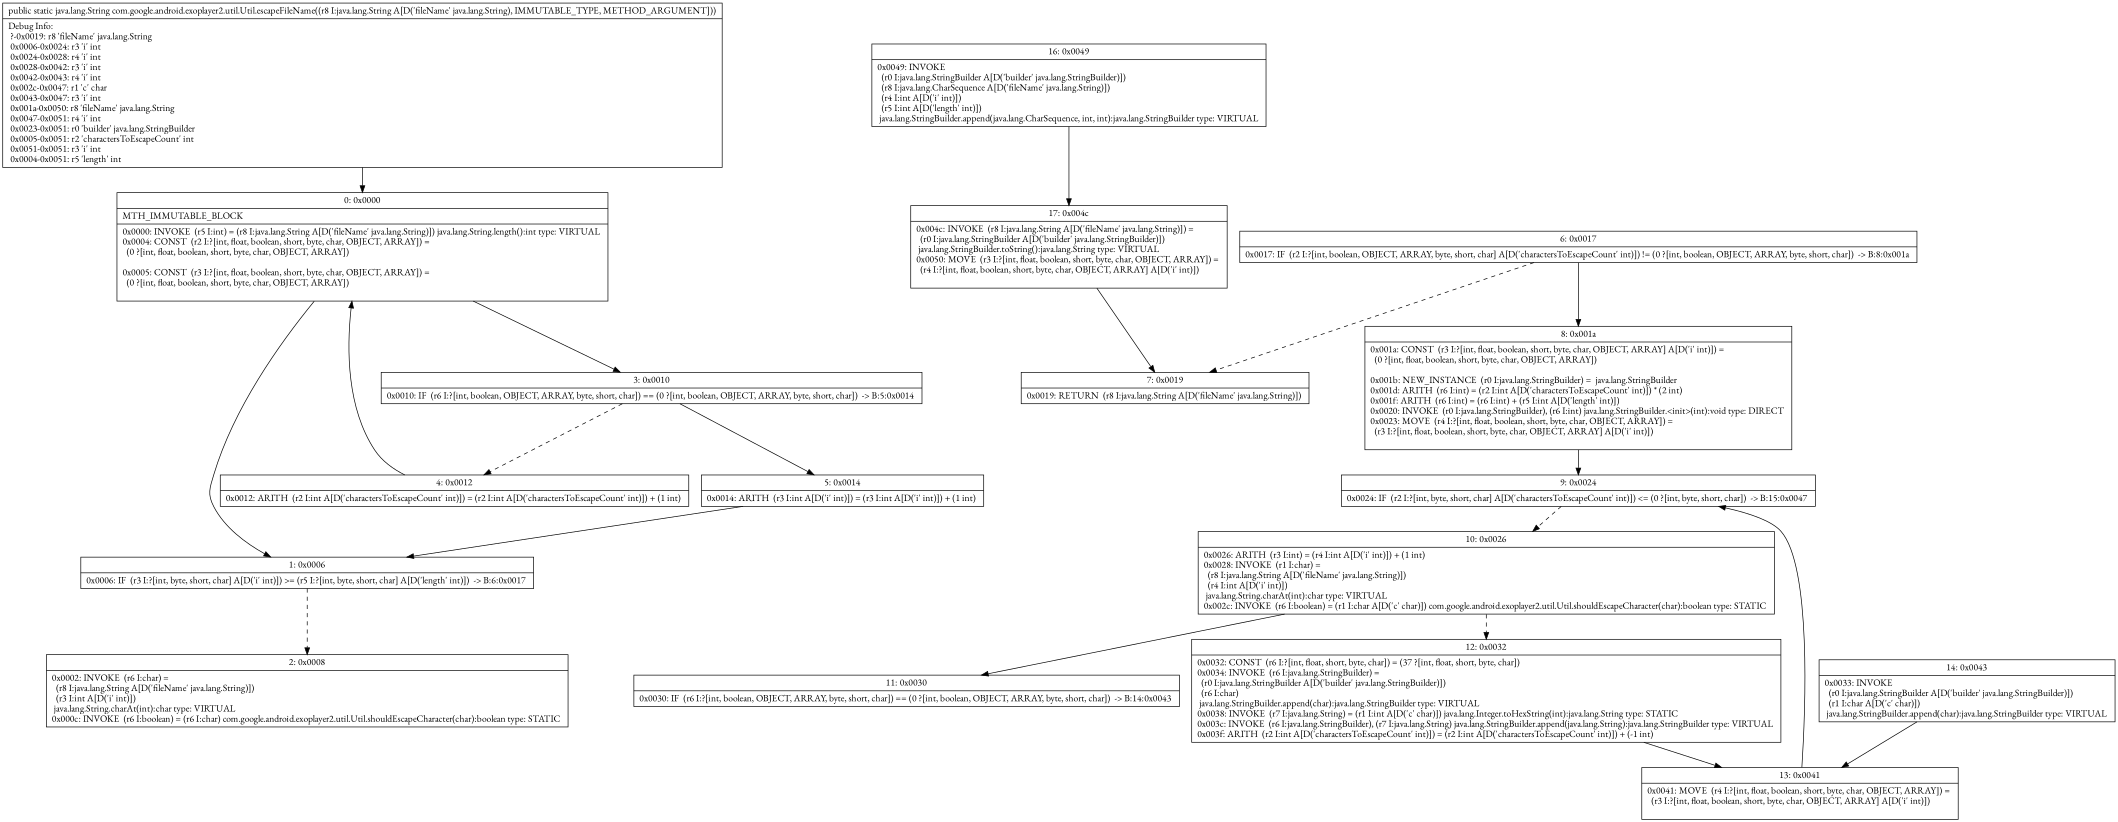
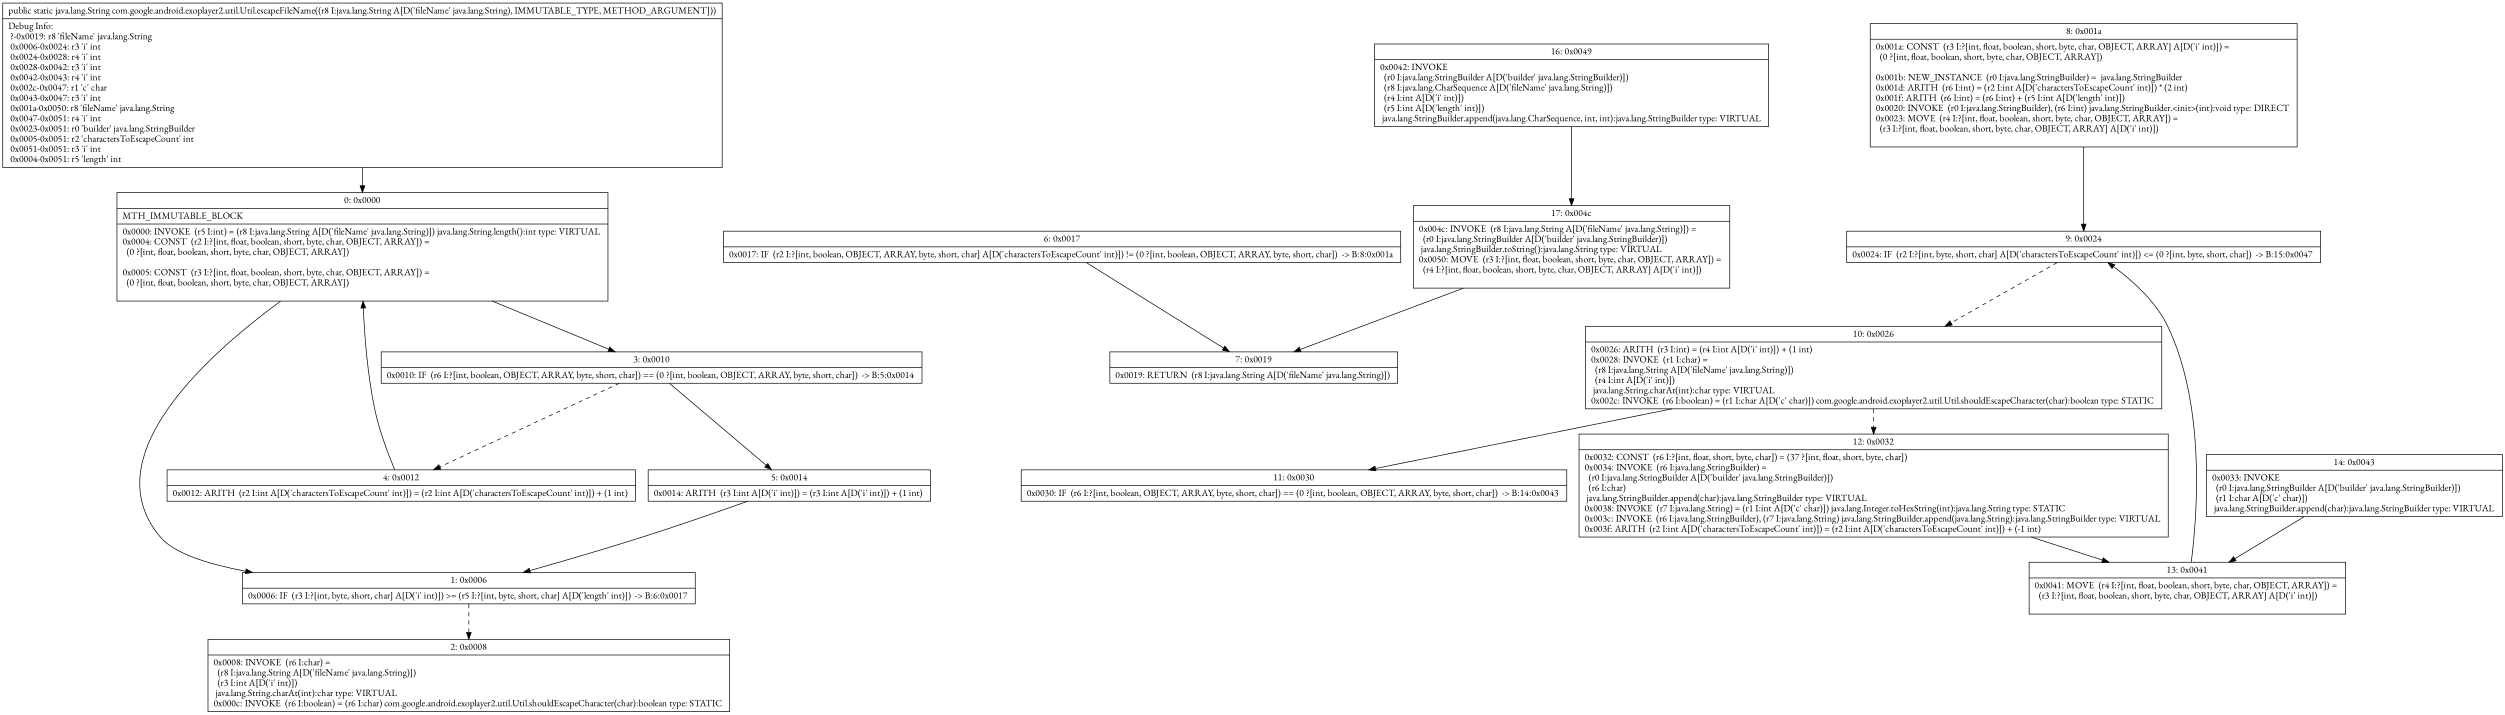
node "16: 0x0049": text "0x0049: INVOKE" -> "0x0042: INVOKE"
edge "6: 0x0017" -> "8: 0x001a": removed
edge "6: 0x0017" -> "7: 0x0019": style dashed -> solid
node "2: 0x0008": text "0x0002: INVOKE  (r6 I:char) =" -> "0x0008: INVOKE  (r6 I:char) ="
